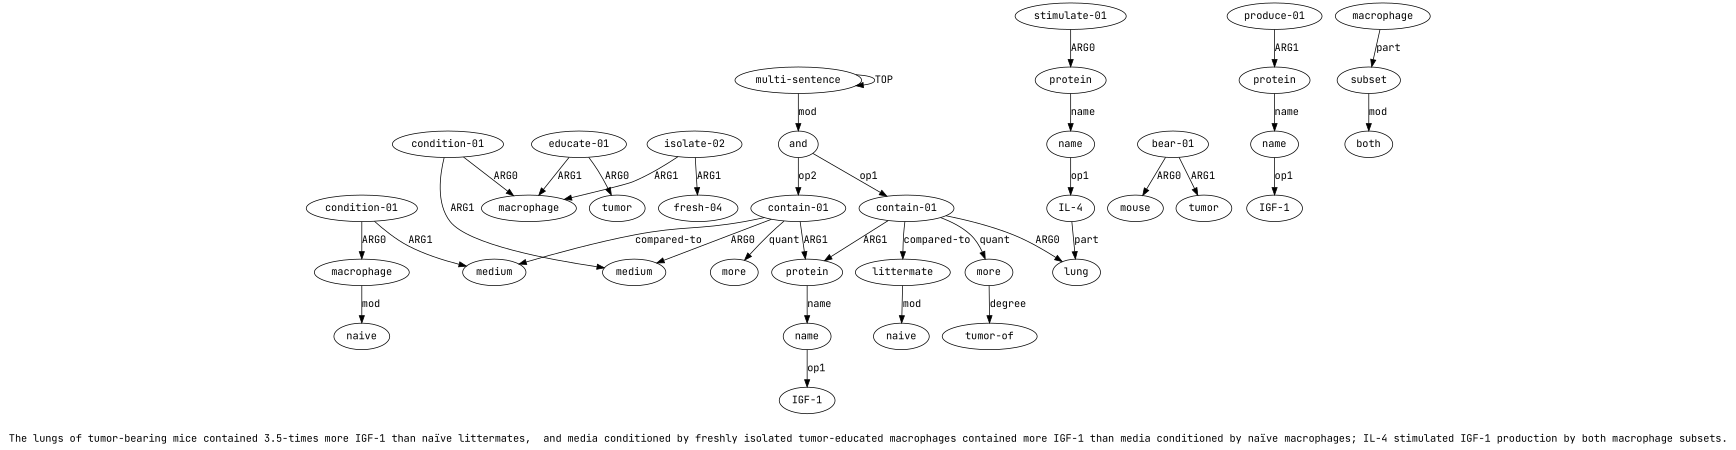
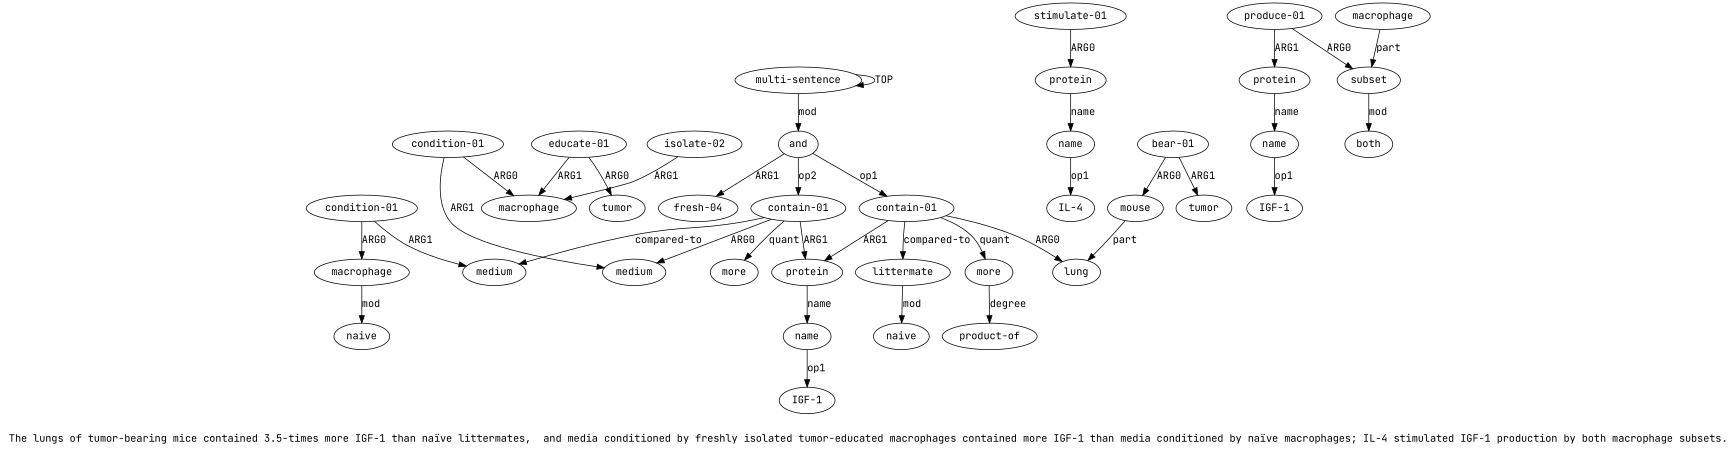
edge "produce-01" -> "subset": added, label "ARG0"
edge "isolate-02" -> "fresh-04": now "and" -> "fresh-04"
edge "IL-4" -> "lung": now "mouse" -> "lung"
node "tumor-of": label "tumor-of" -> "product-of"
